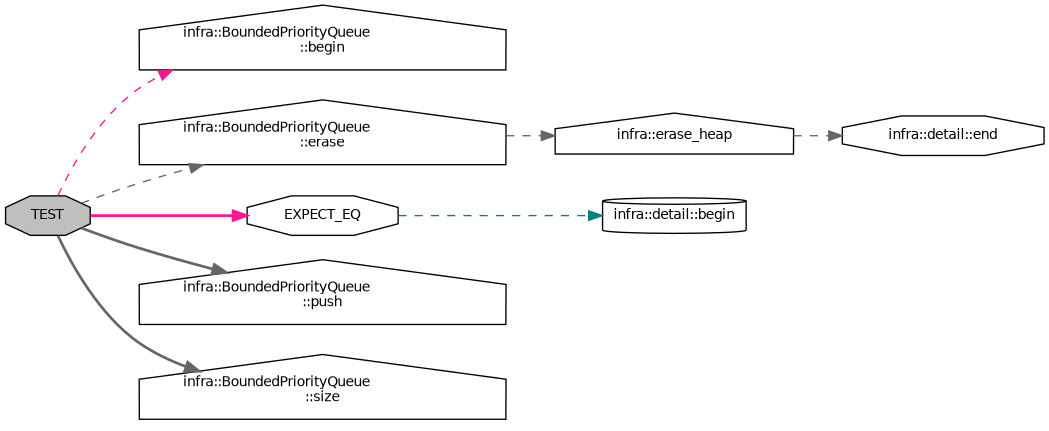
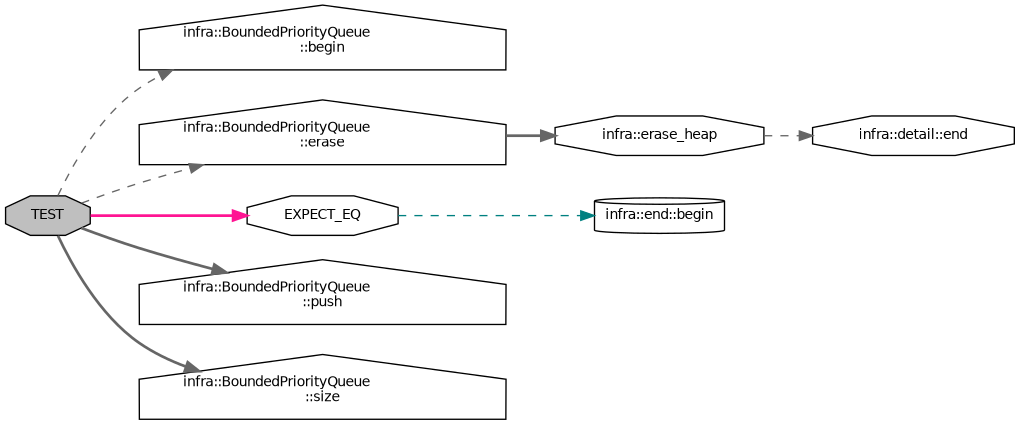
edge "TEST" -> "infra::BoundedPriorityQueue ::begin": color deeppink -> gray40
edge "infra::BoundedPriorityQueue ::erase" -> "infra::erase_heap": style dashed -> bold
node "infra::erase_heap": shape house -> octagon
node "infra::detail::begin": label "infra::detail::begin" -> "infra::end::begin"
